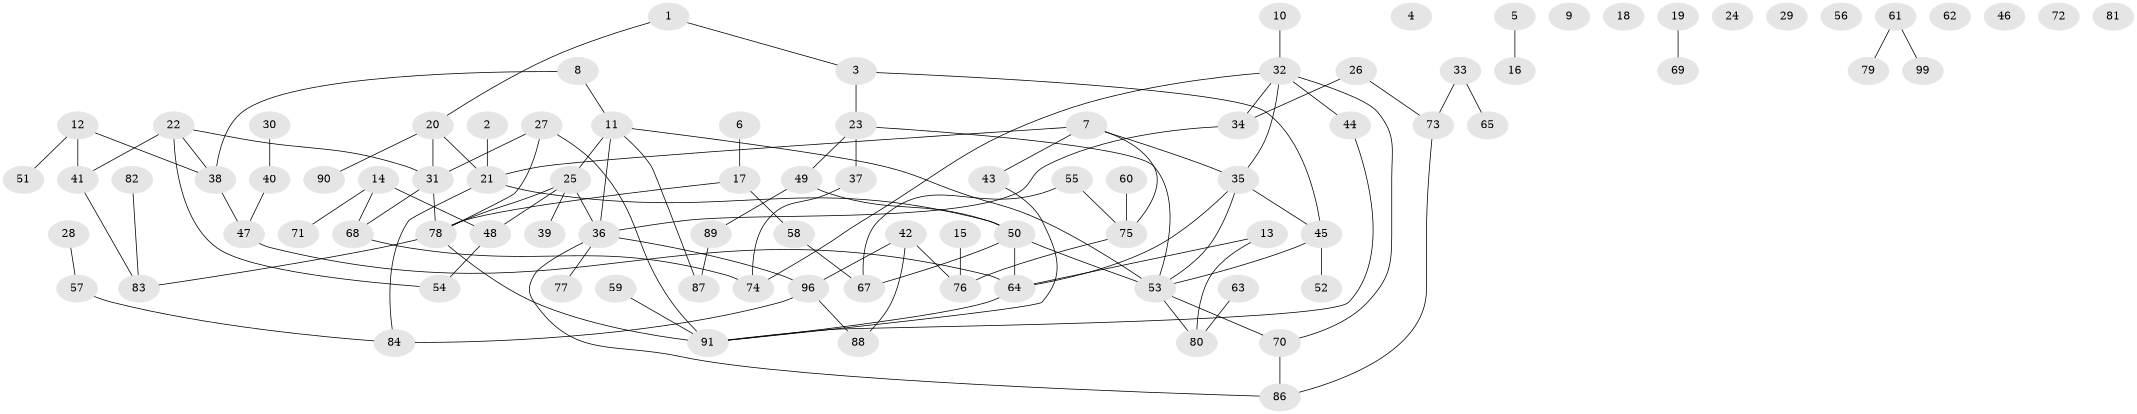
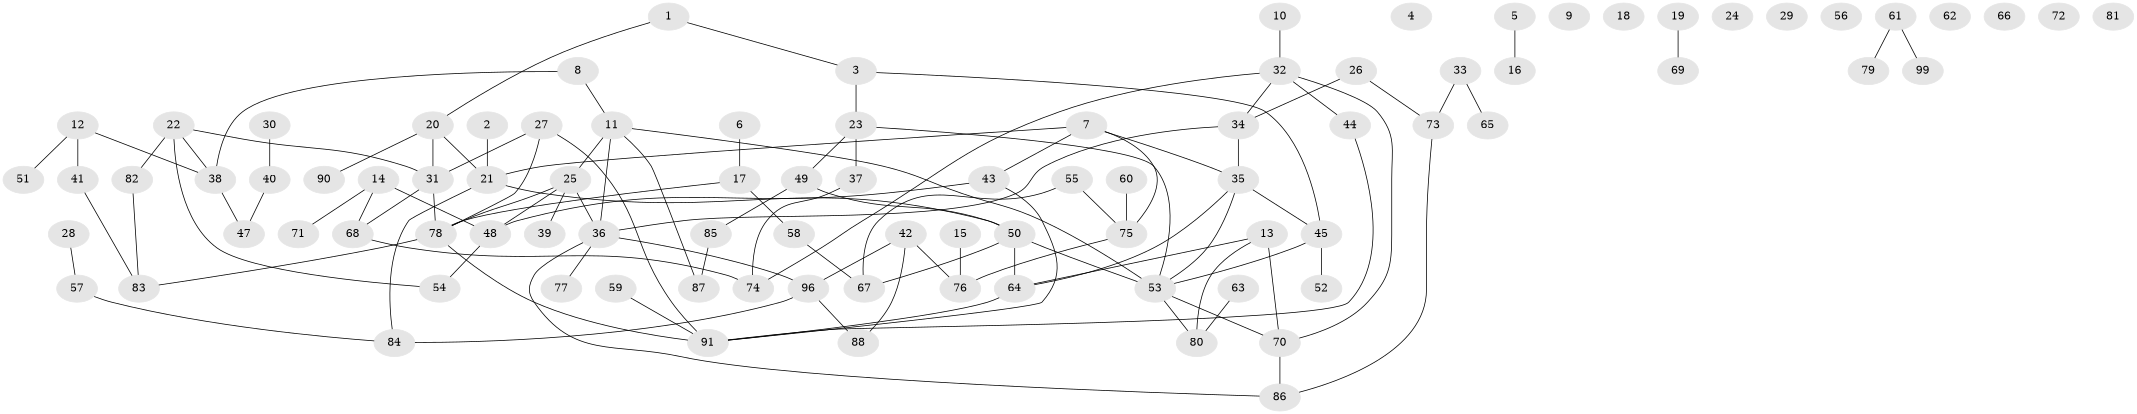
node "46": label "46" -> "66"
edge "32" -- "35": now "34" -- "35"
edge "22" -- "41": now "22" -- "82"
edge "43" -- "48": added
node "89": label "89" -> "85"
edge "47" -- "64": removed
edge "13" -- "70": added
